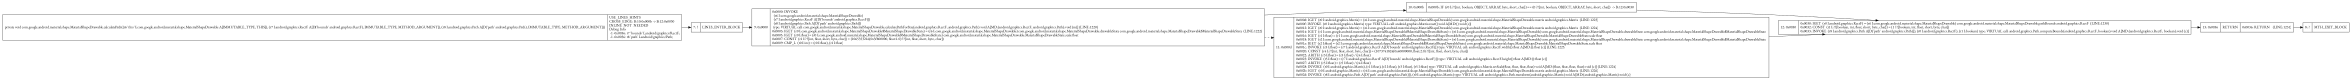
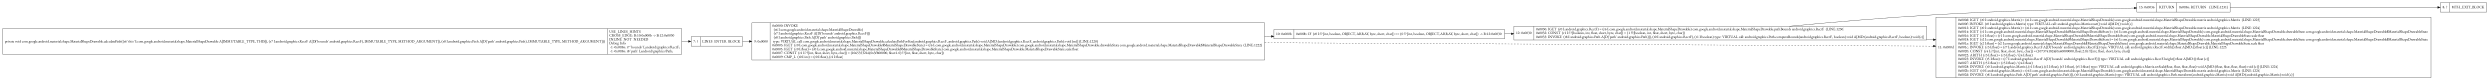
edge "11: 0x000d" -> "12: 0x0030": reversed
